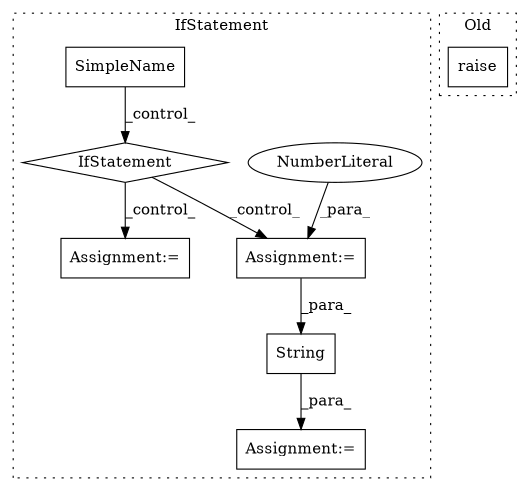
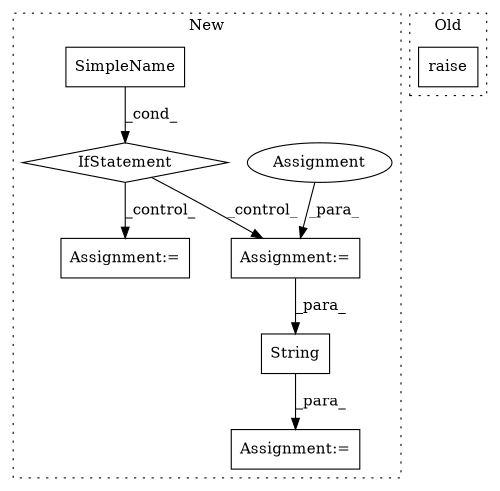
cluster "IfStatement": label "IfStatement" -> "New"
edge "SimpleName" -> "IfStatement": label "_control_" -> "_cond_"
node "NumberLiteral": label "NumberLiteral" -> "Assignment"
